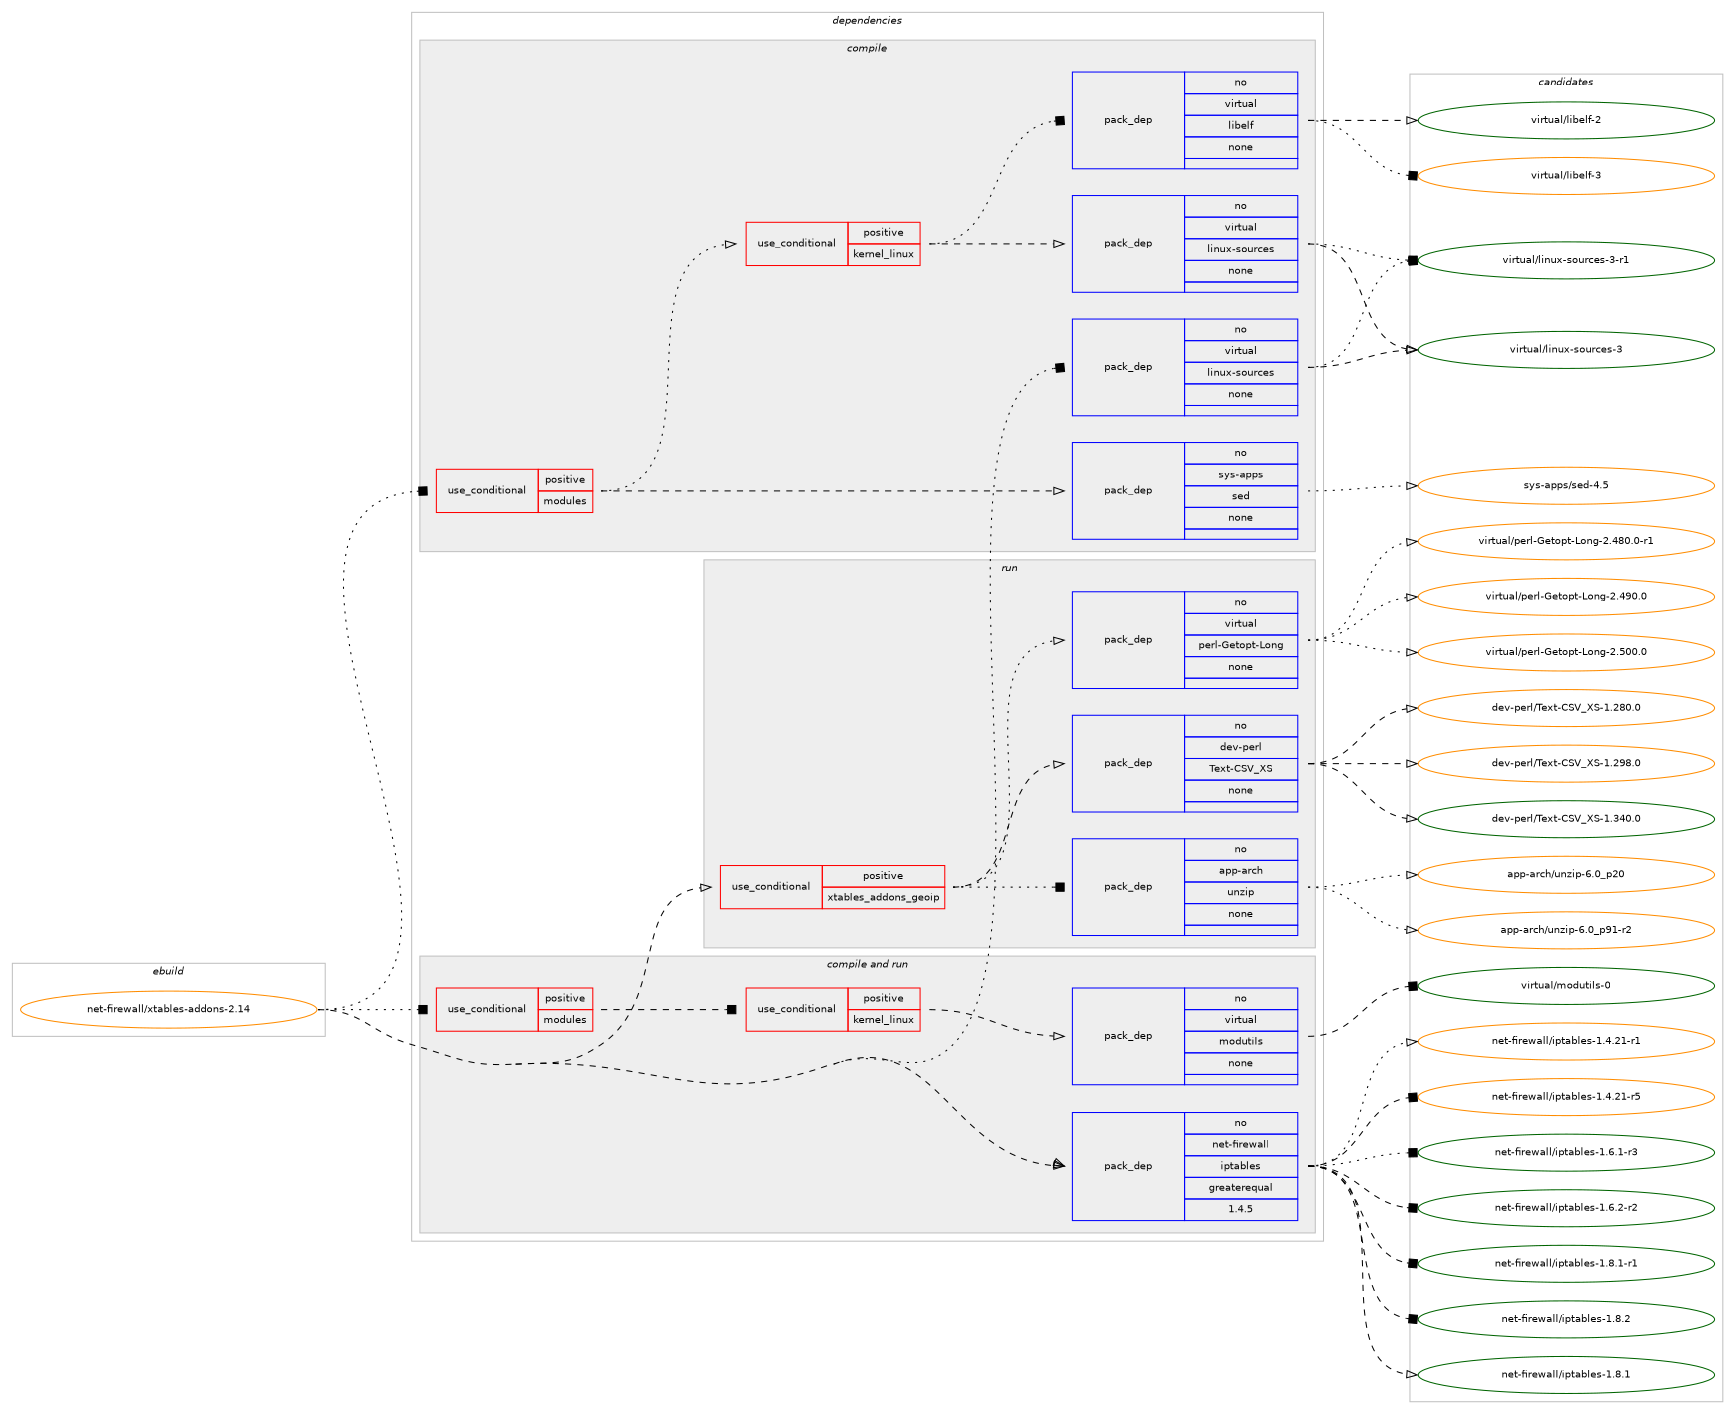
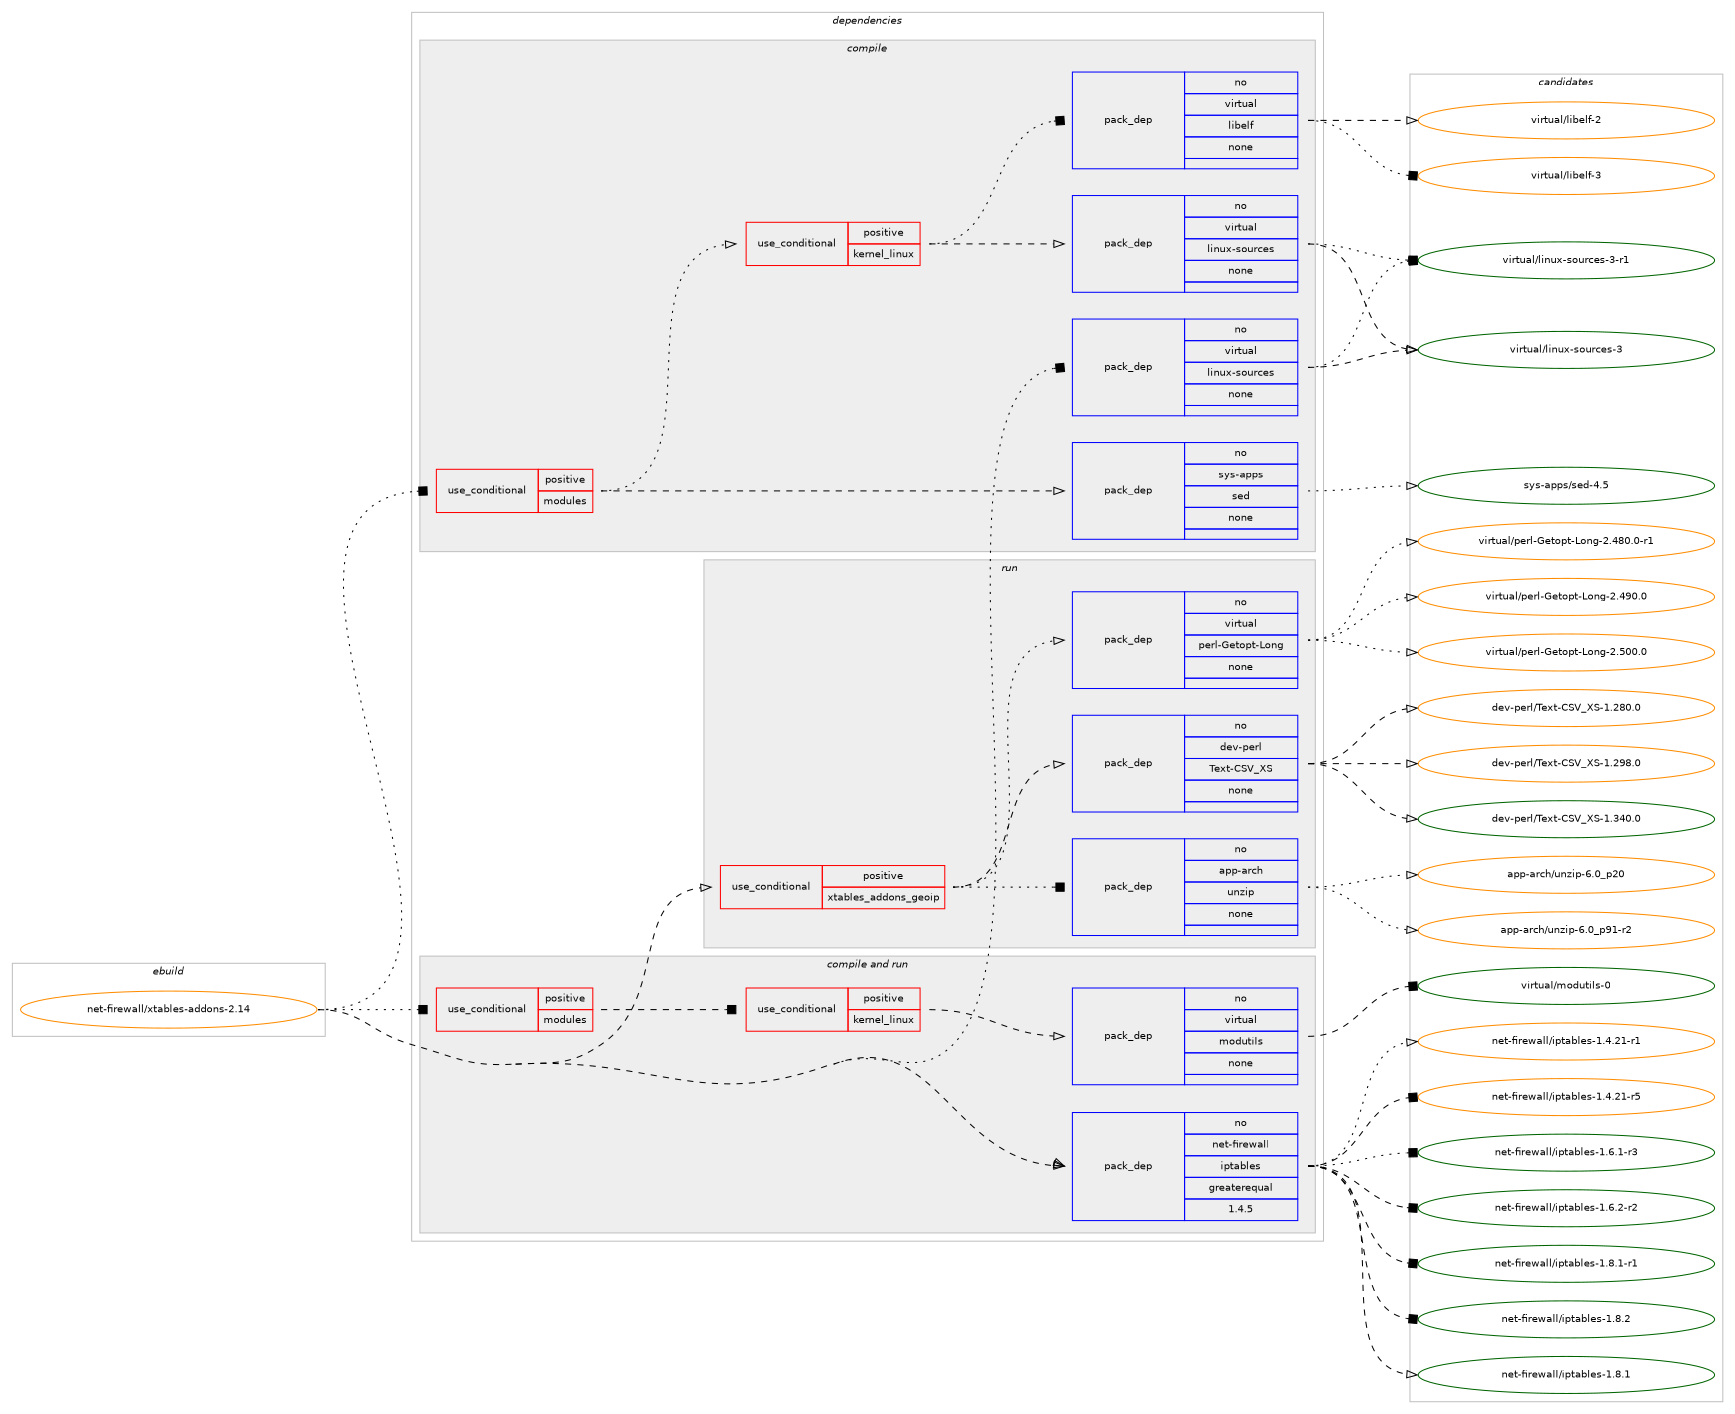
node "virtual/libelf-2": color darkgreen -> darkorange
node "sys-apps/sed-4.5": color darkorange -> darkgreen
